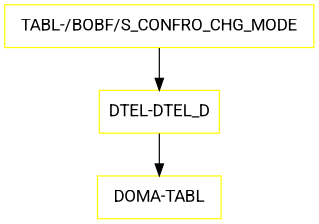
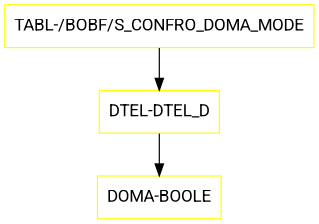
node "TABL-/BOBF/S_CONFRO_CHG_MODE": label "TABL-/BOBF/S_CONFRO_CHG_MODE" -> "TABL-/BOBF/S_CONFRO_DOMA_MODE"
node "DOMA-TABL": label "DOMA-TABL" -> "DOMA-BOOLE"
